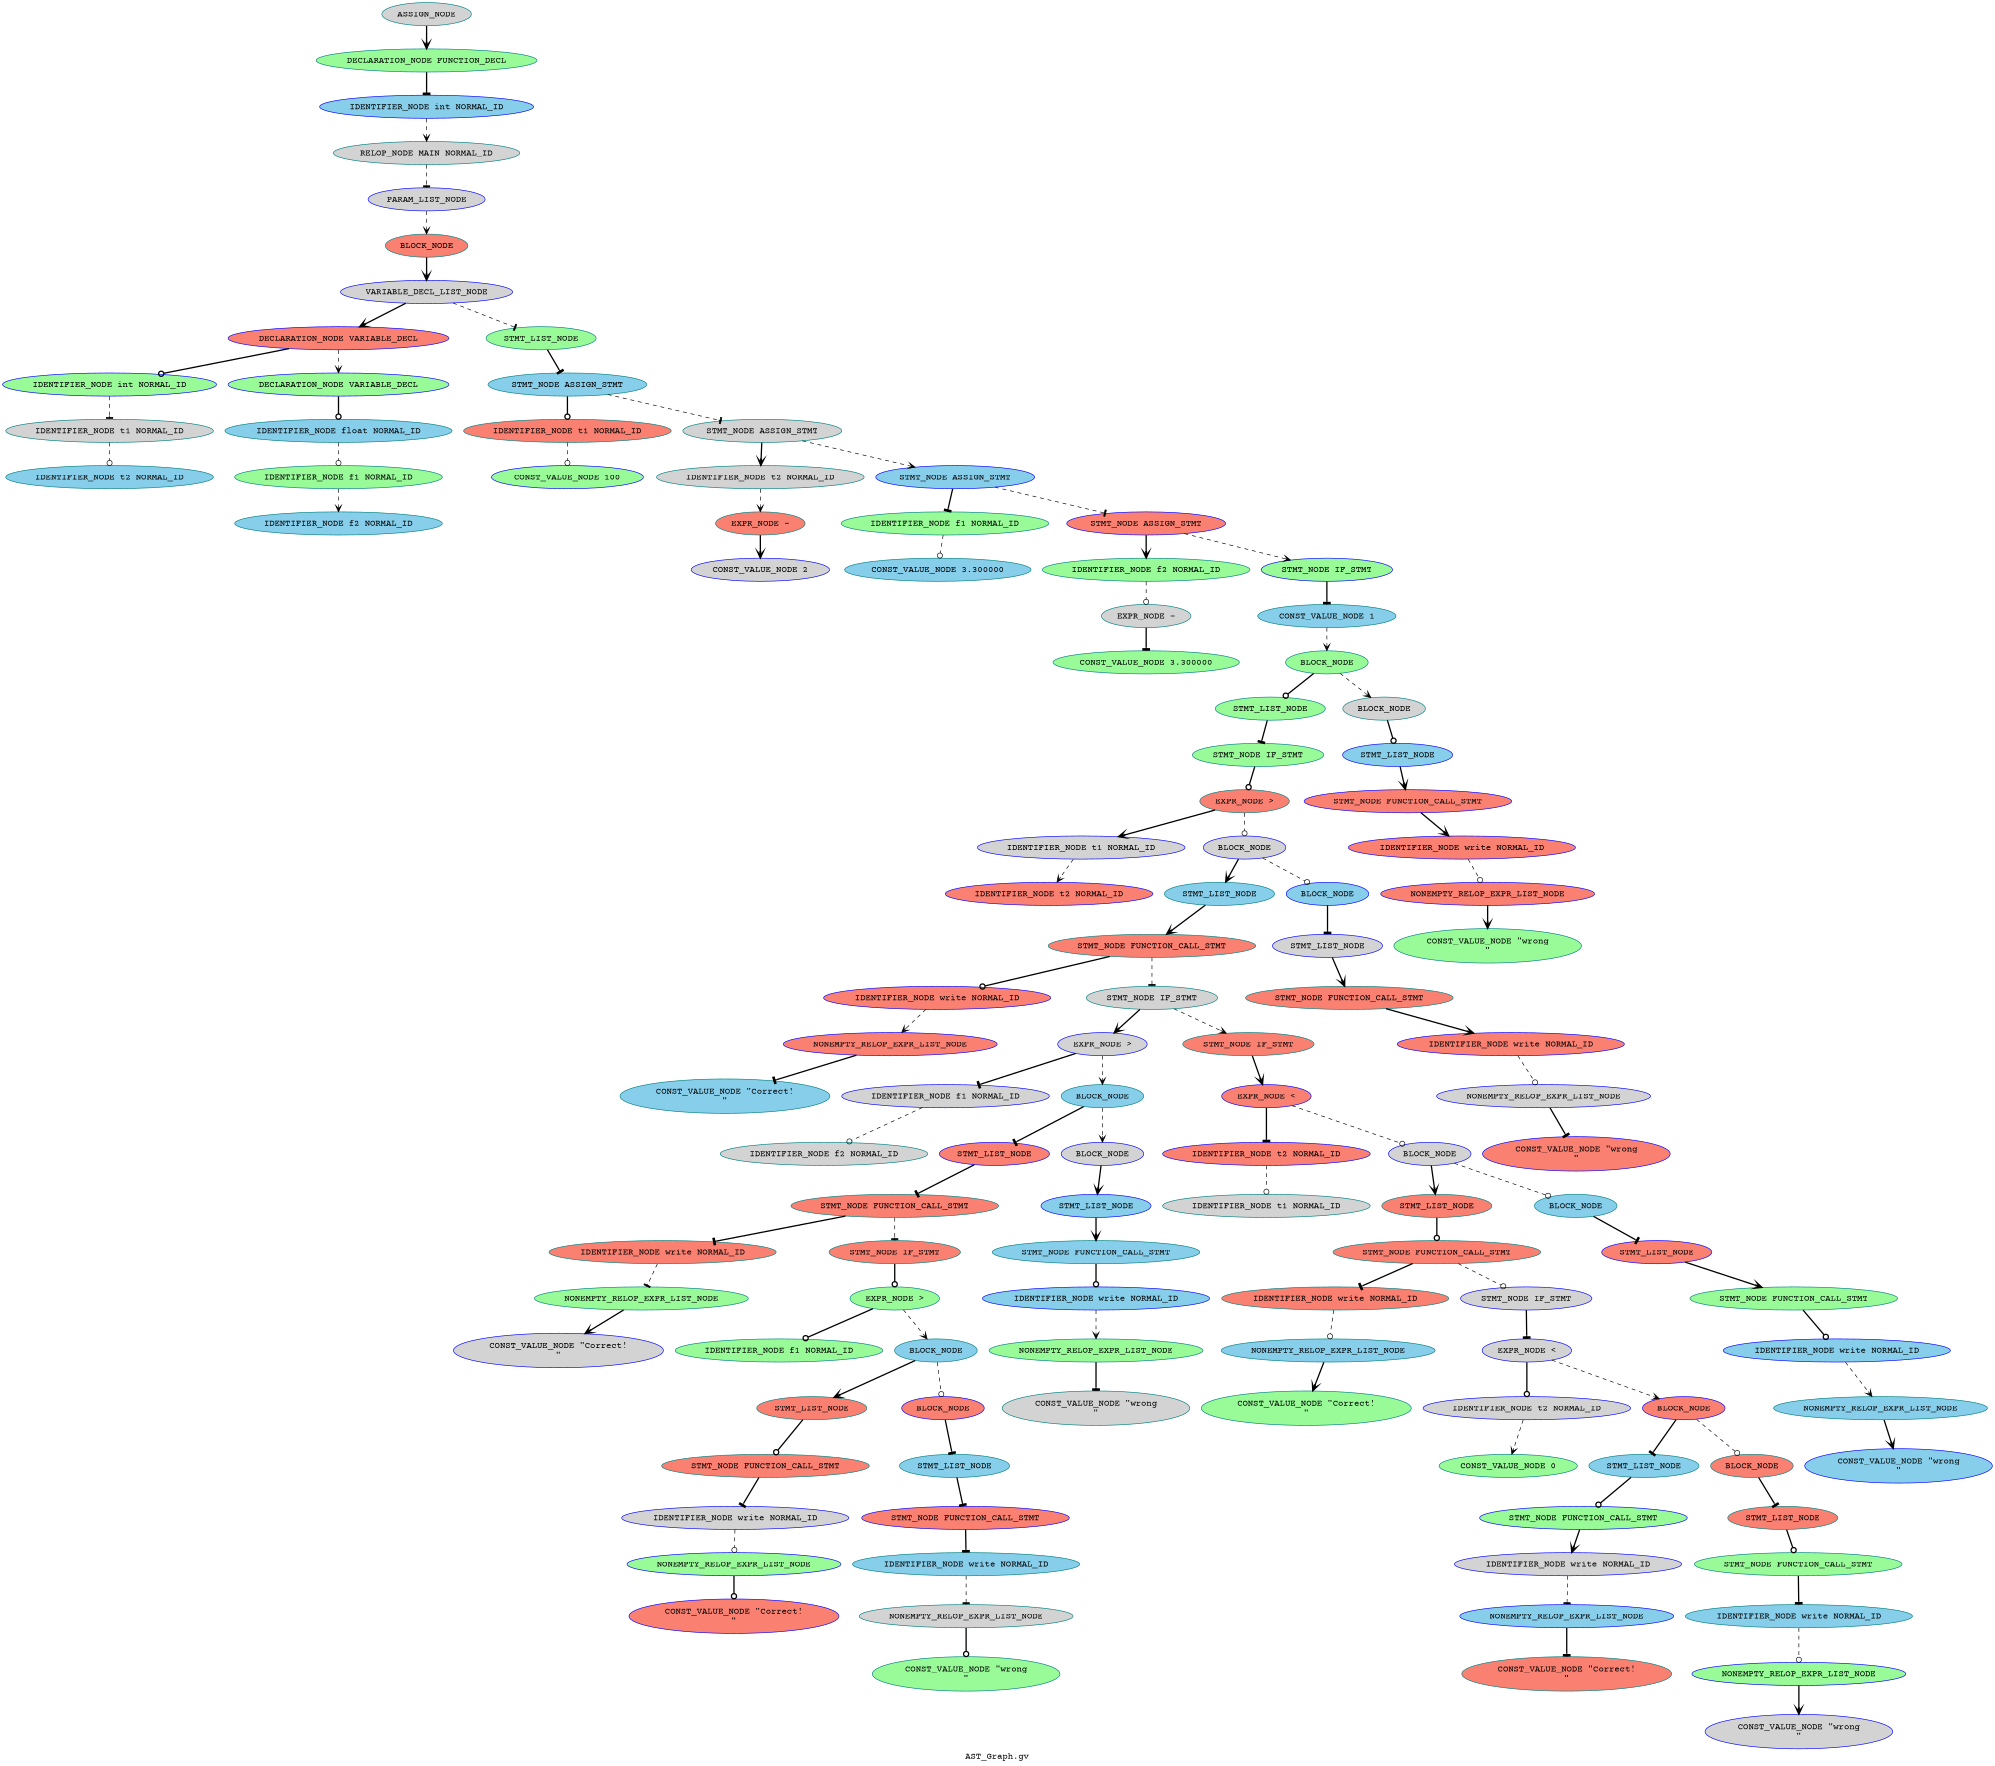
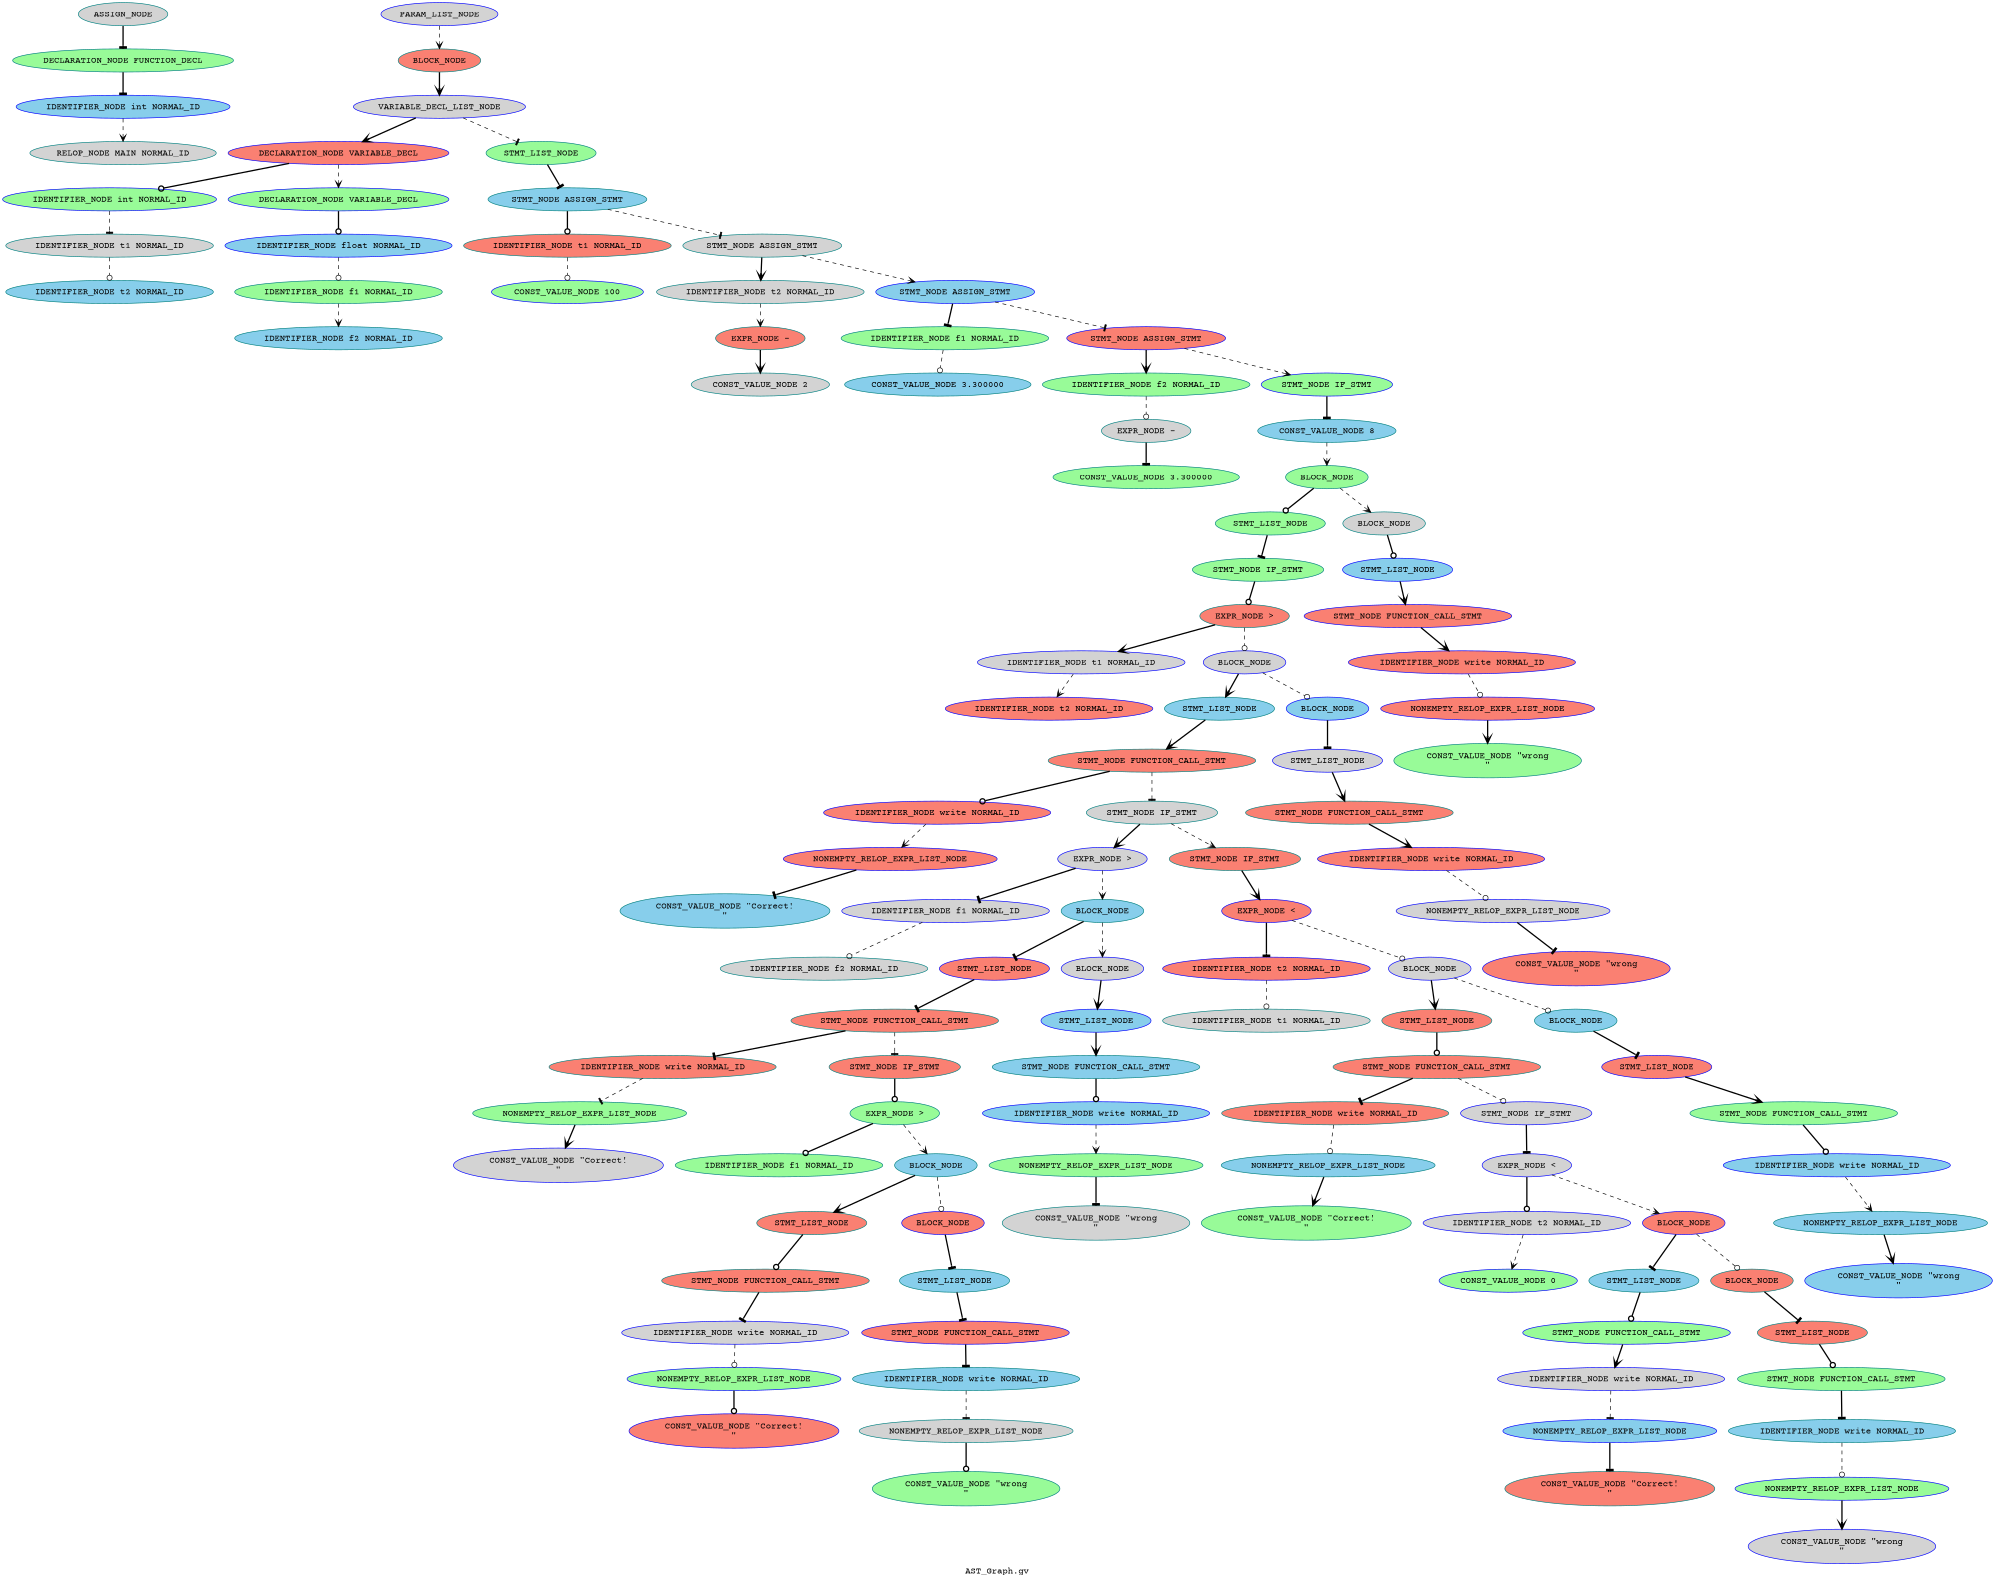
edge "ASSIGN_NODE" -> "DECLARATION_NODE FUNCTION_DECL": arrowhead vee -> tee
edge "RELOP_NODE MAIN NORMAL_ID" -> "PARAM_LIST_NODE": removed
node "IDENTIFIER_NODE float NORMAL_ID": color teal -> blue
node "CONST_VALUE_NODE 2": color blue -> teal
node "CONST_VALUE_NODE 1": label "CONST_VALUE_NODE 1" -> "CONST_VALUE_NODE 8"
node "CONST_VALUE_NODE 0": color teal -> blue
